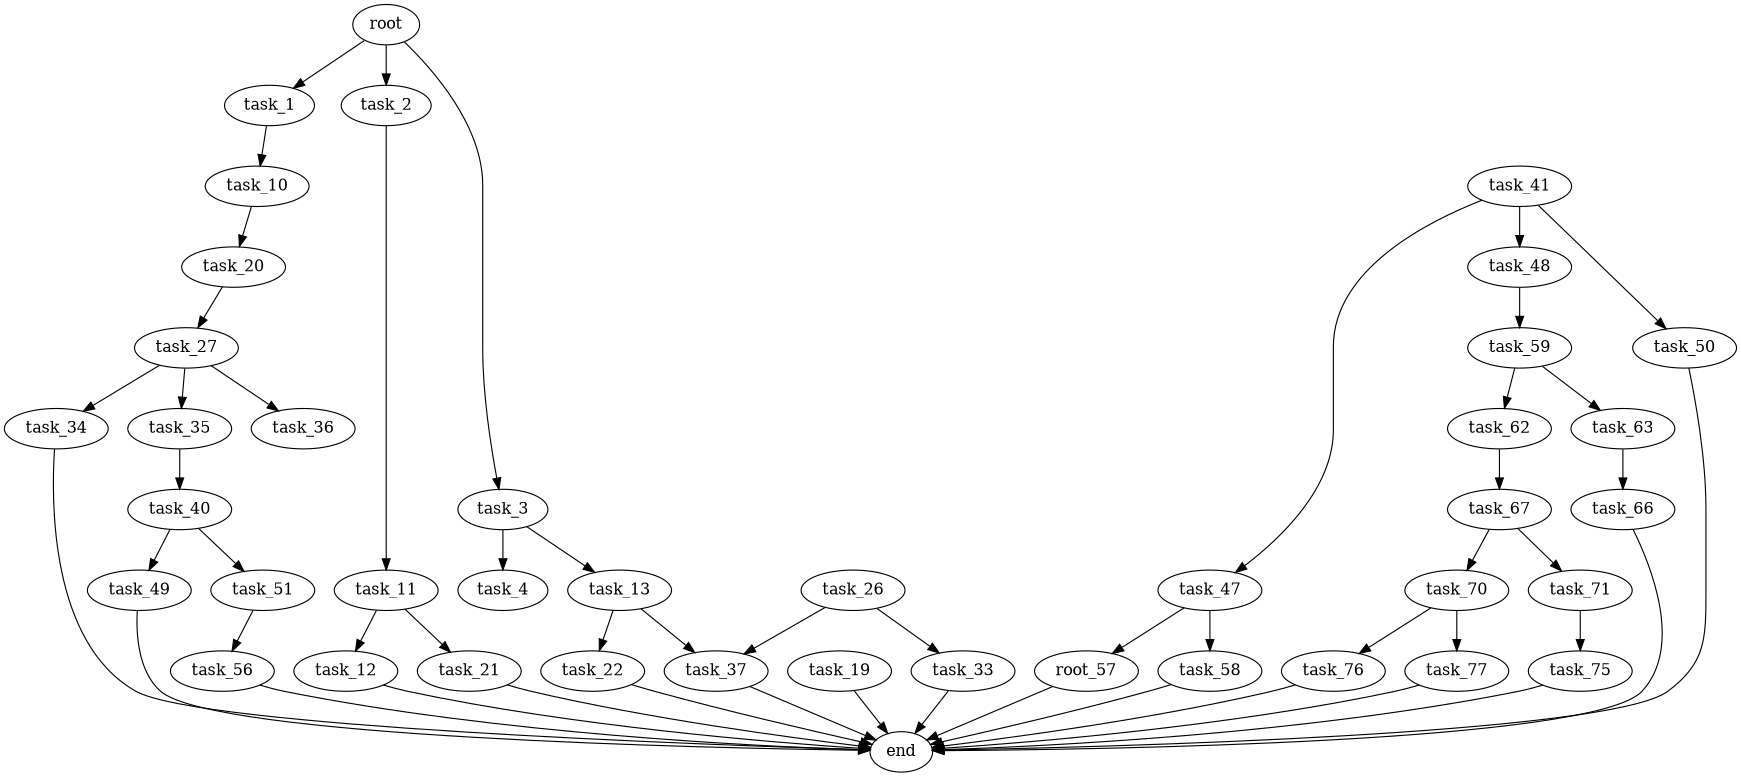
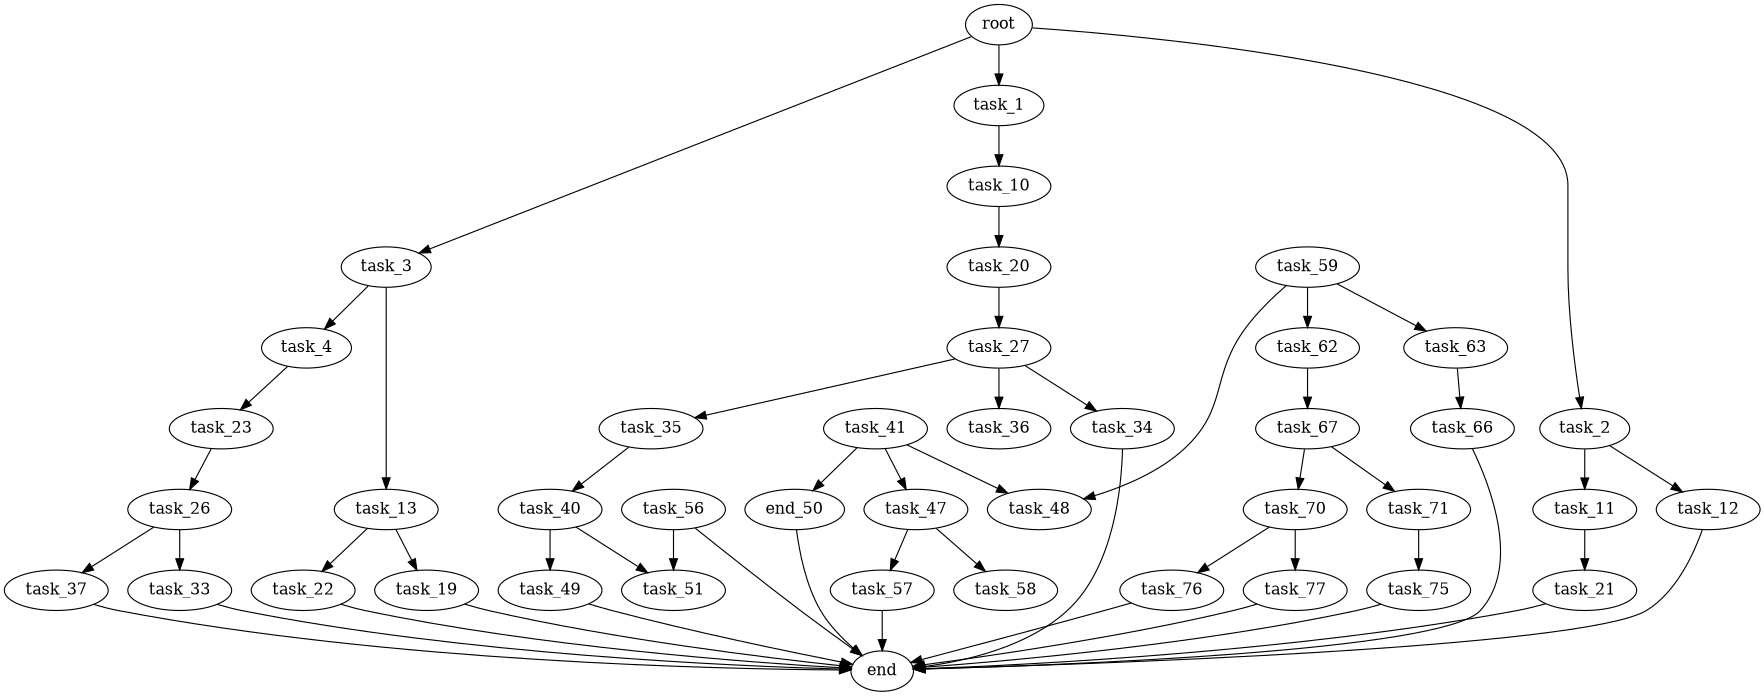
edge "task_48" -> "task_59": reversed
node "task_50": label "task_50" -> "end_50"
node "task_23": added
edge "task_51" -> "task_56": reversed
edge "task_11" -> "task_12": now "task_2" -> "task_12"
edge "task_13" -> "task_37": now "task_13" -> "task_19"
node "root_57": label "root_57" -> "task_57"
edge "task_58" -> "end": removed
